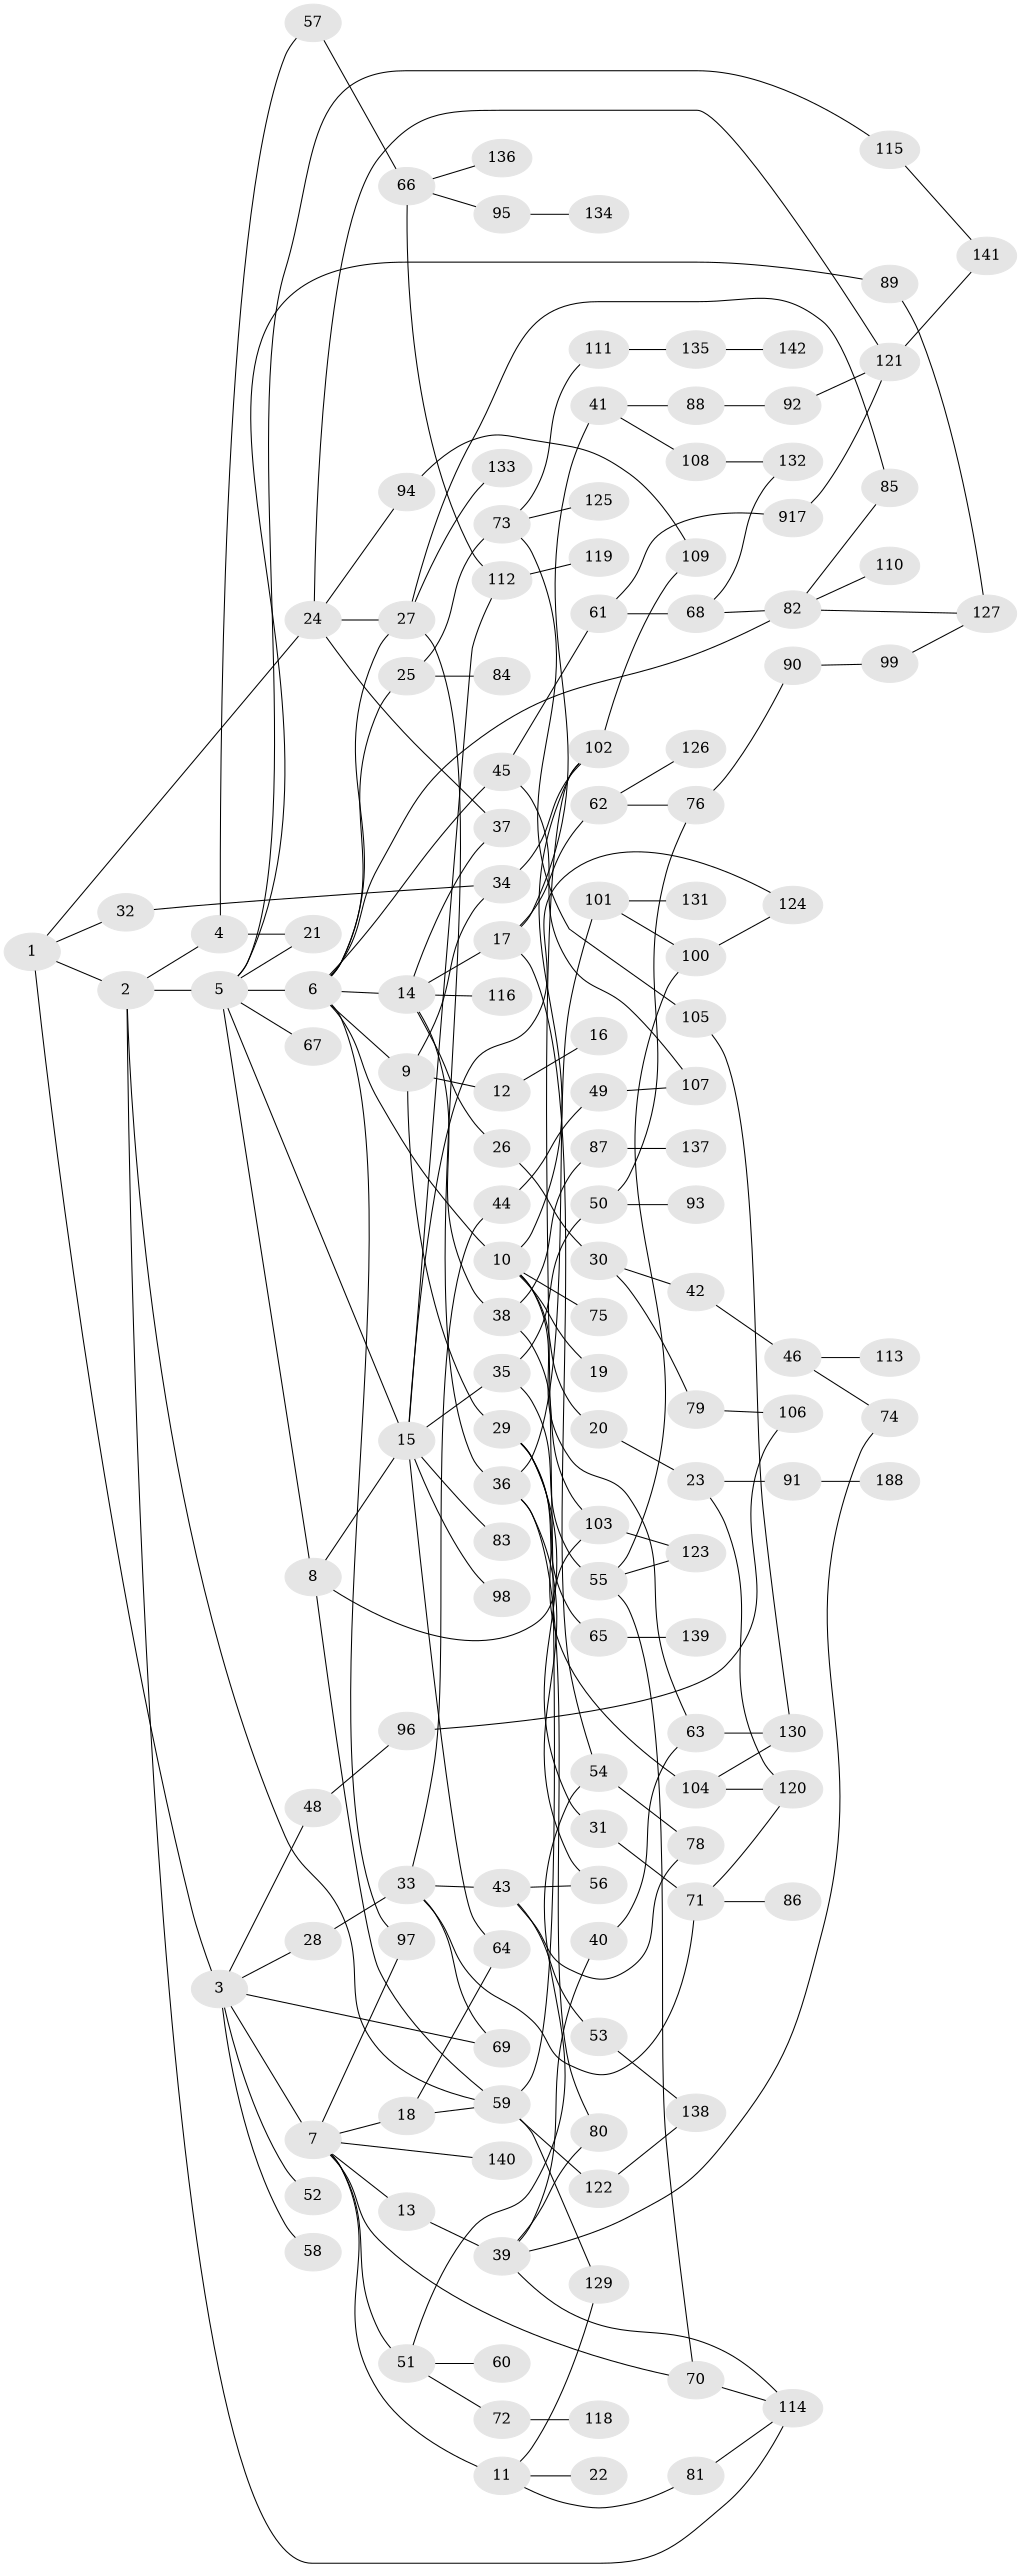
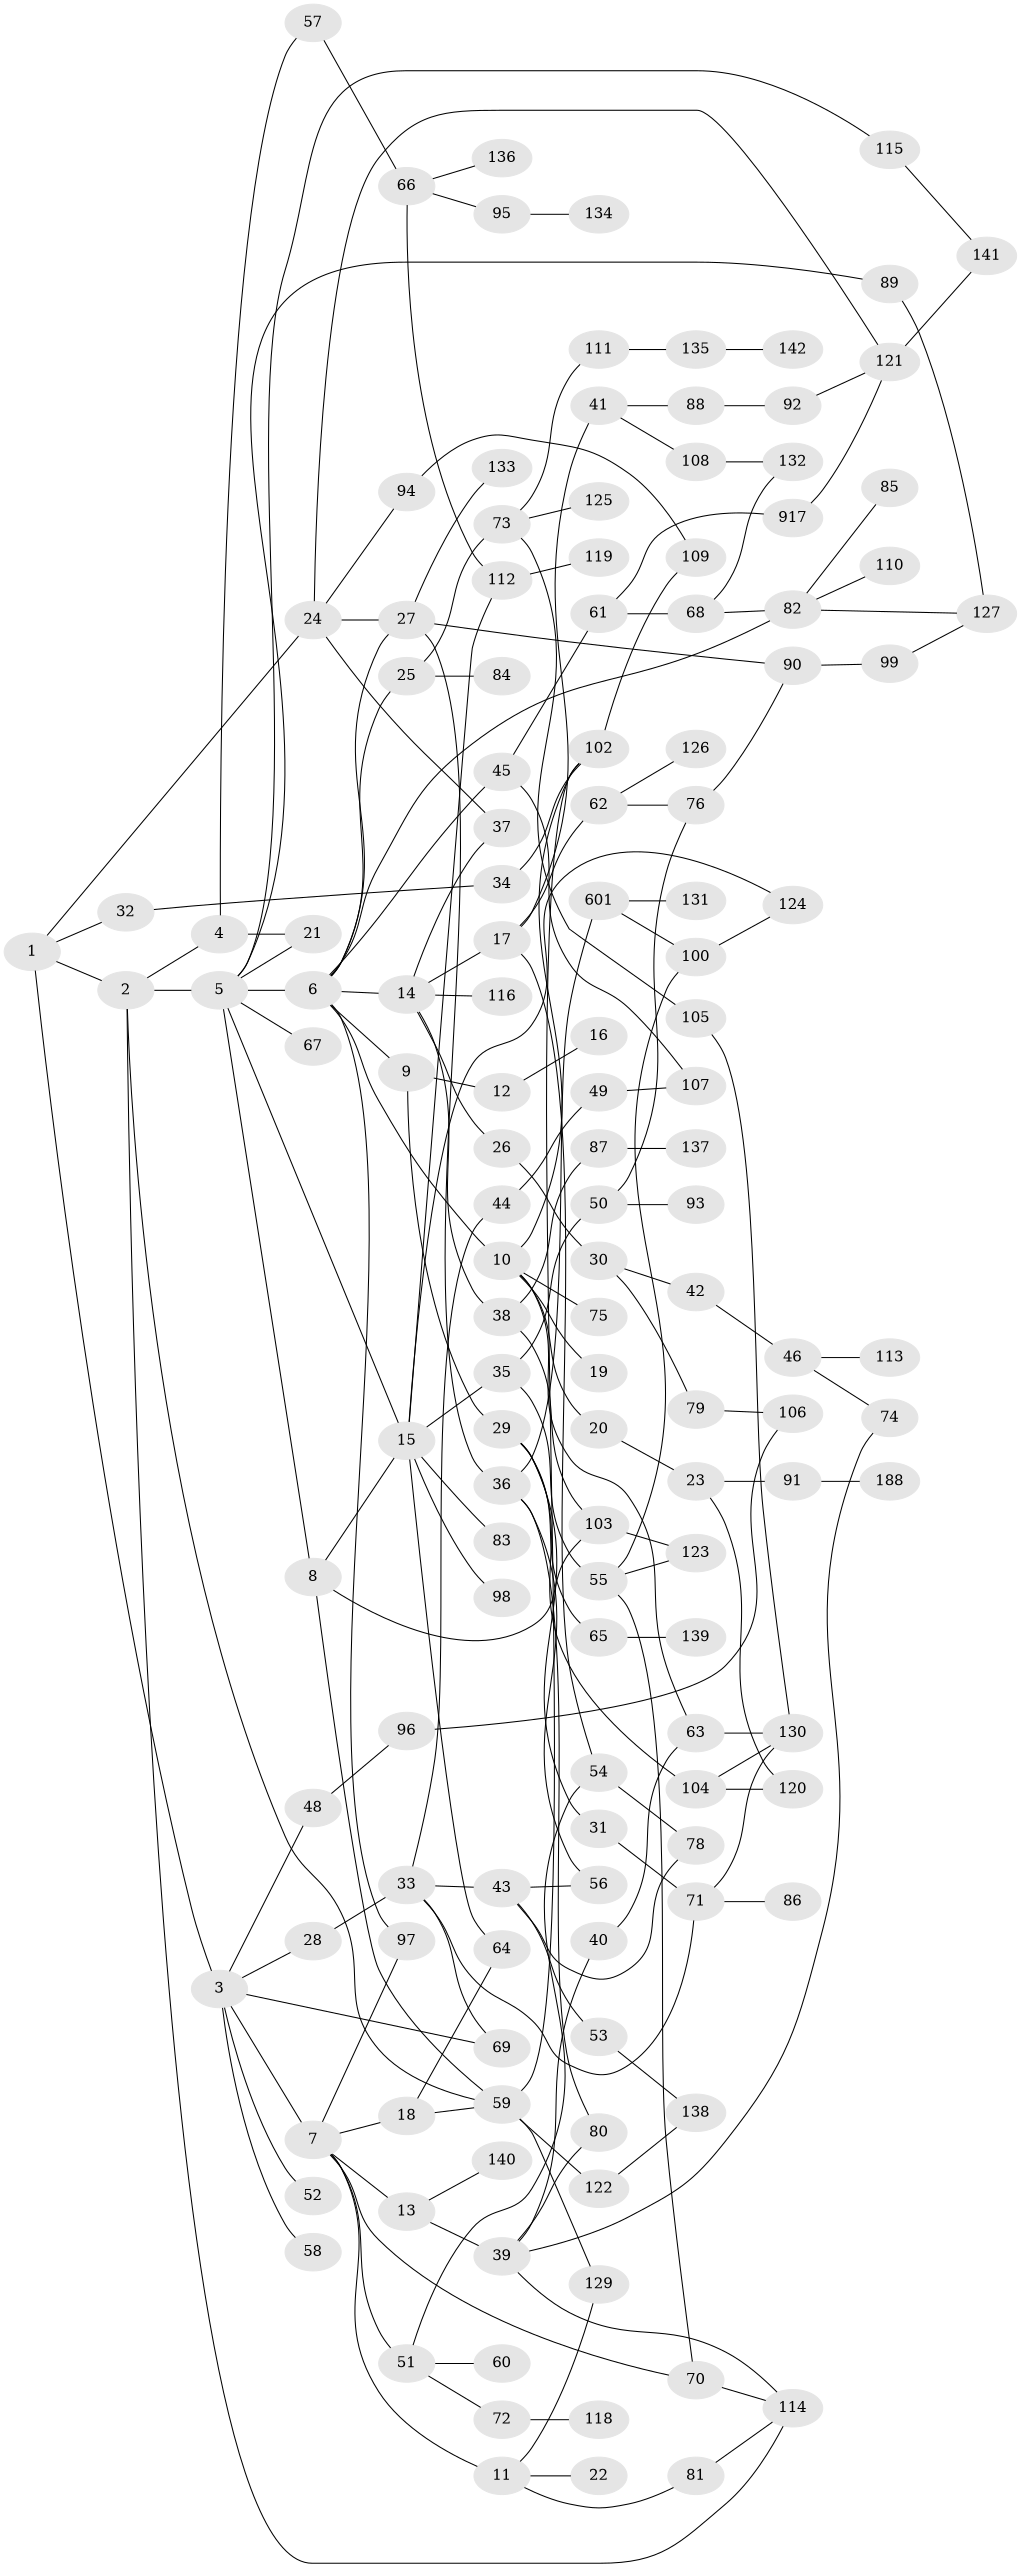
edge "85" -- "27": now "90" -- "27"
node "101": label "101" -> "601"
edge "34" -- "9": removed
edge "120" -- "71": now "130" -- "71"
edge "7" -- "140": now "13" -- "140"
